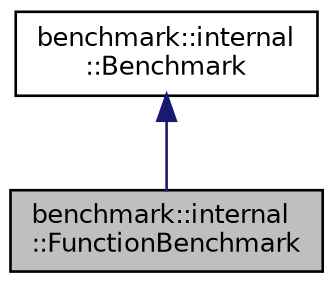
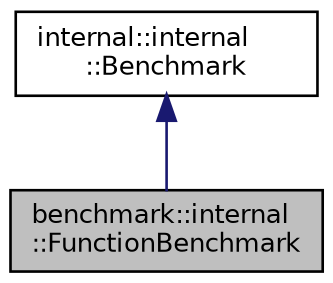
node "benchmark::internal ::Benchmark": label "benchmark::internal ::Benchmark" -> "internal::internal ::Benchmark"
